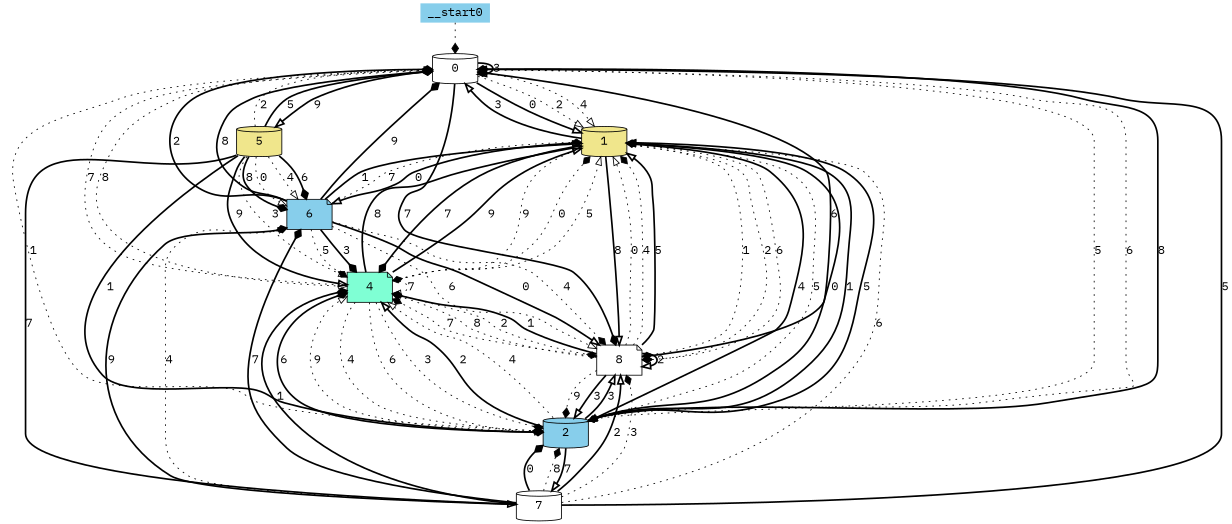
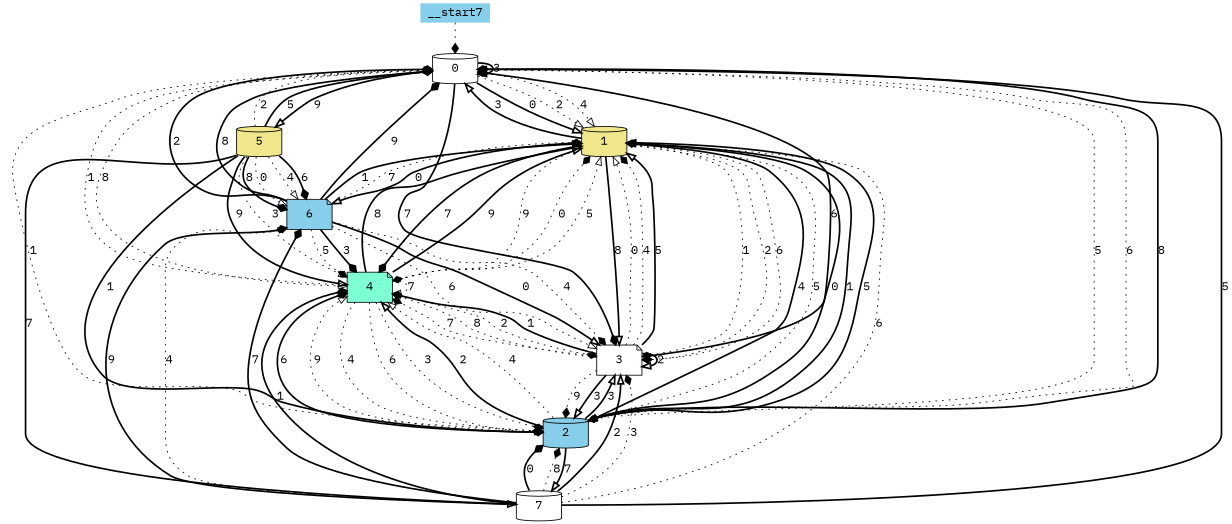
node "__start0": label "__start0" -> "__start7"
edge "4" -> "0": label "7" -> "1"
node "8": label "8" -> "3"
